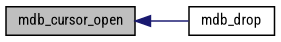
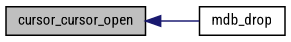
node "mdb_cursor_open": label "mdb_cursor_open" -> "cursor_cursor_open"
